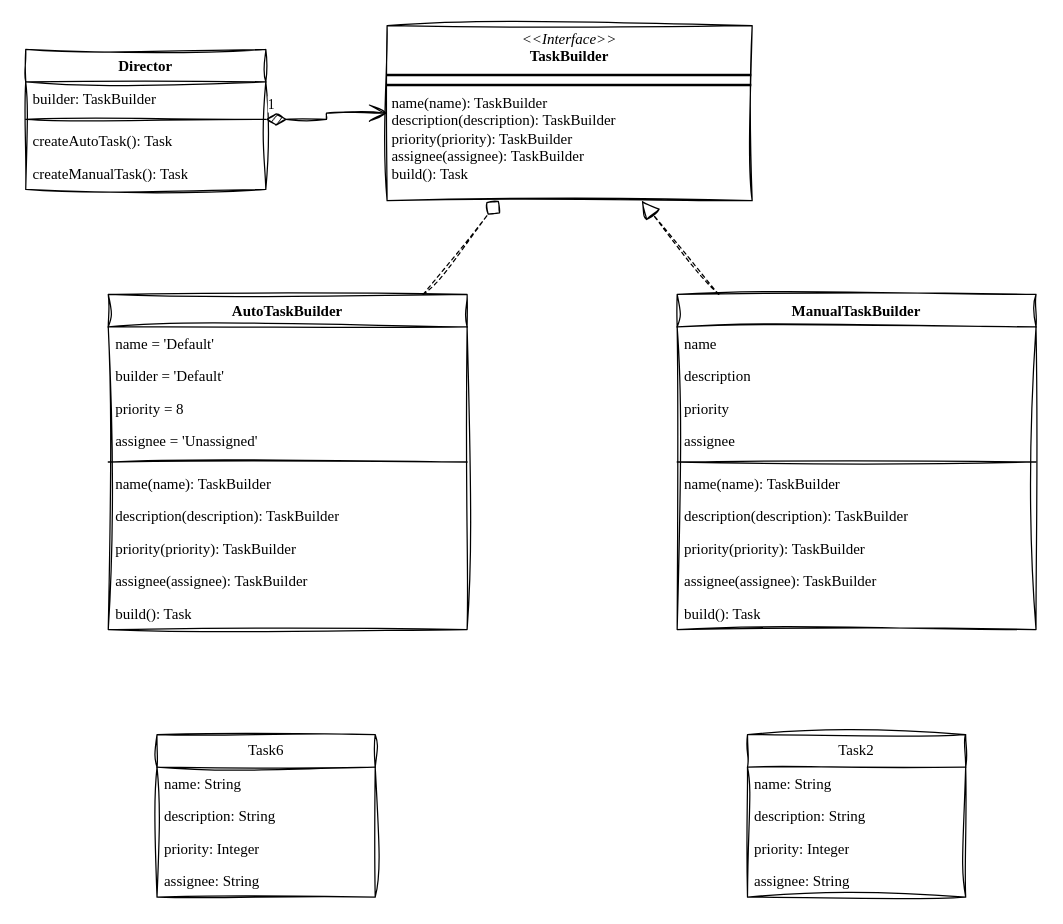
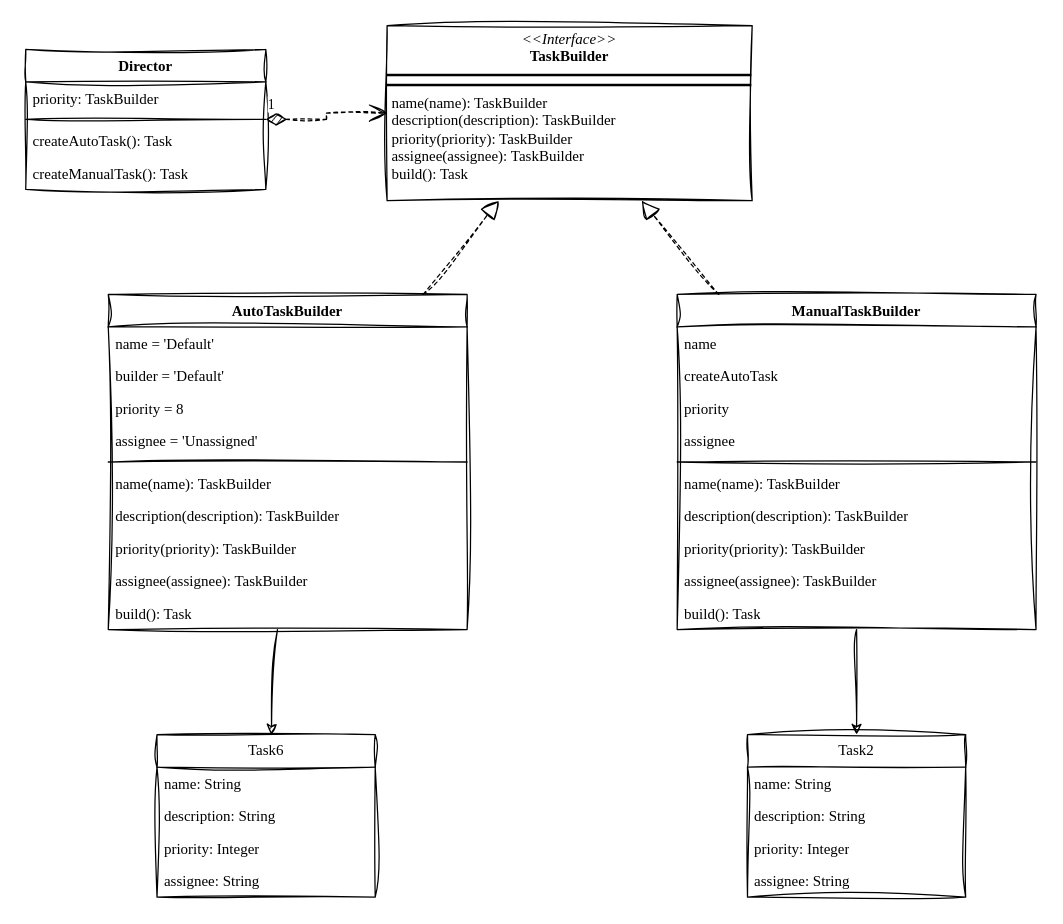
node "builder: TaskBuilder": label "builder: TaskBuilder" -> "priority: TaskBuilder"
edge "<<Interface>>TaskBuilder name(name): TaskBuilder description(description): TaskBuilder priority(priority): TaskBuilder assignee(assignee): TaskBuilder build(): Task" -- "Director": style solid -> dashed
edge "AutoTaskBuilder" -> "<<Interface>>TaskBuilder name(name): TaskBuilder description(description): TaskBuilder priority(priority): TaskBuilder assignee(assignee): TaskBuilder build(): Task": arrowhead diamond -> block
node "description": label "description" -> "createAutoTask"
edge "AutoTaskBuilder" -> "Task6": added
edge "ManualTaskBuilder" -> "Task2": added
